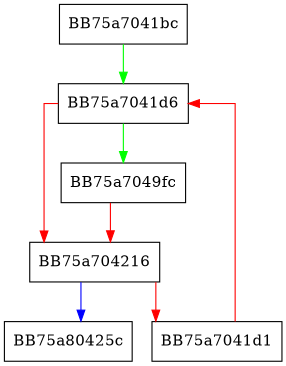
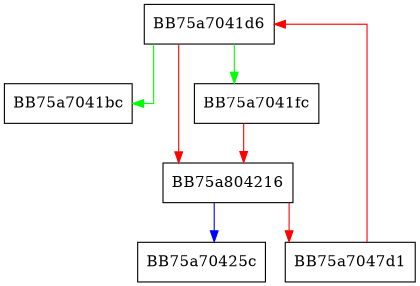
edge "BB75a7041bc" -> "BB75a7041d6": reversed
node "BB75a7049fc": label "BB75a7049fc" -> "BB75a7041fc"
node "BB75a704216": label "BB75a704216" -> "BB75a804216"
node "BB75a80425c": label "BB75a80425c" -> "BB75a70425c"
node "BB75a7041d1": label "BB75a7041d1" -> "BB75a7047d1"
